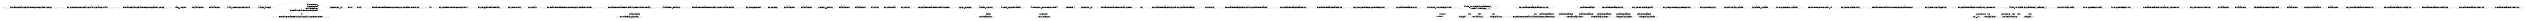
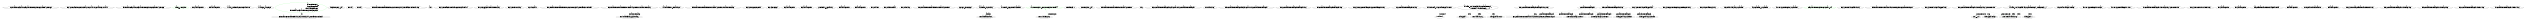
edge "var customDescription = GetCustomDescription(memInfo[0])" -> "return customDescription;": reversed
